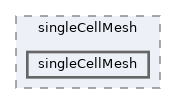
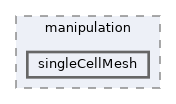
cluster "singleCellMesh": label "singleCellMesh" -> "manipulation"
